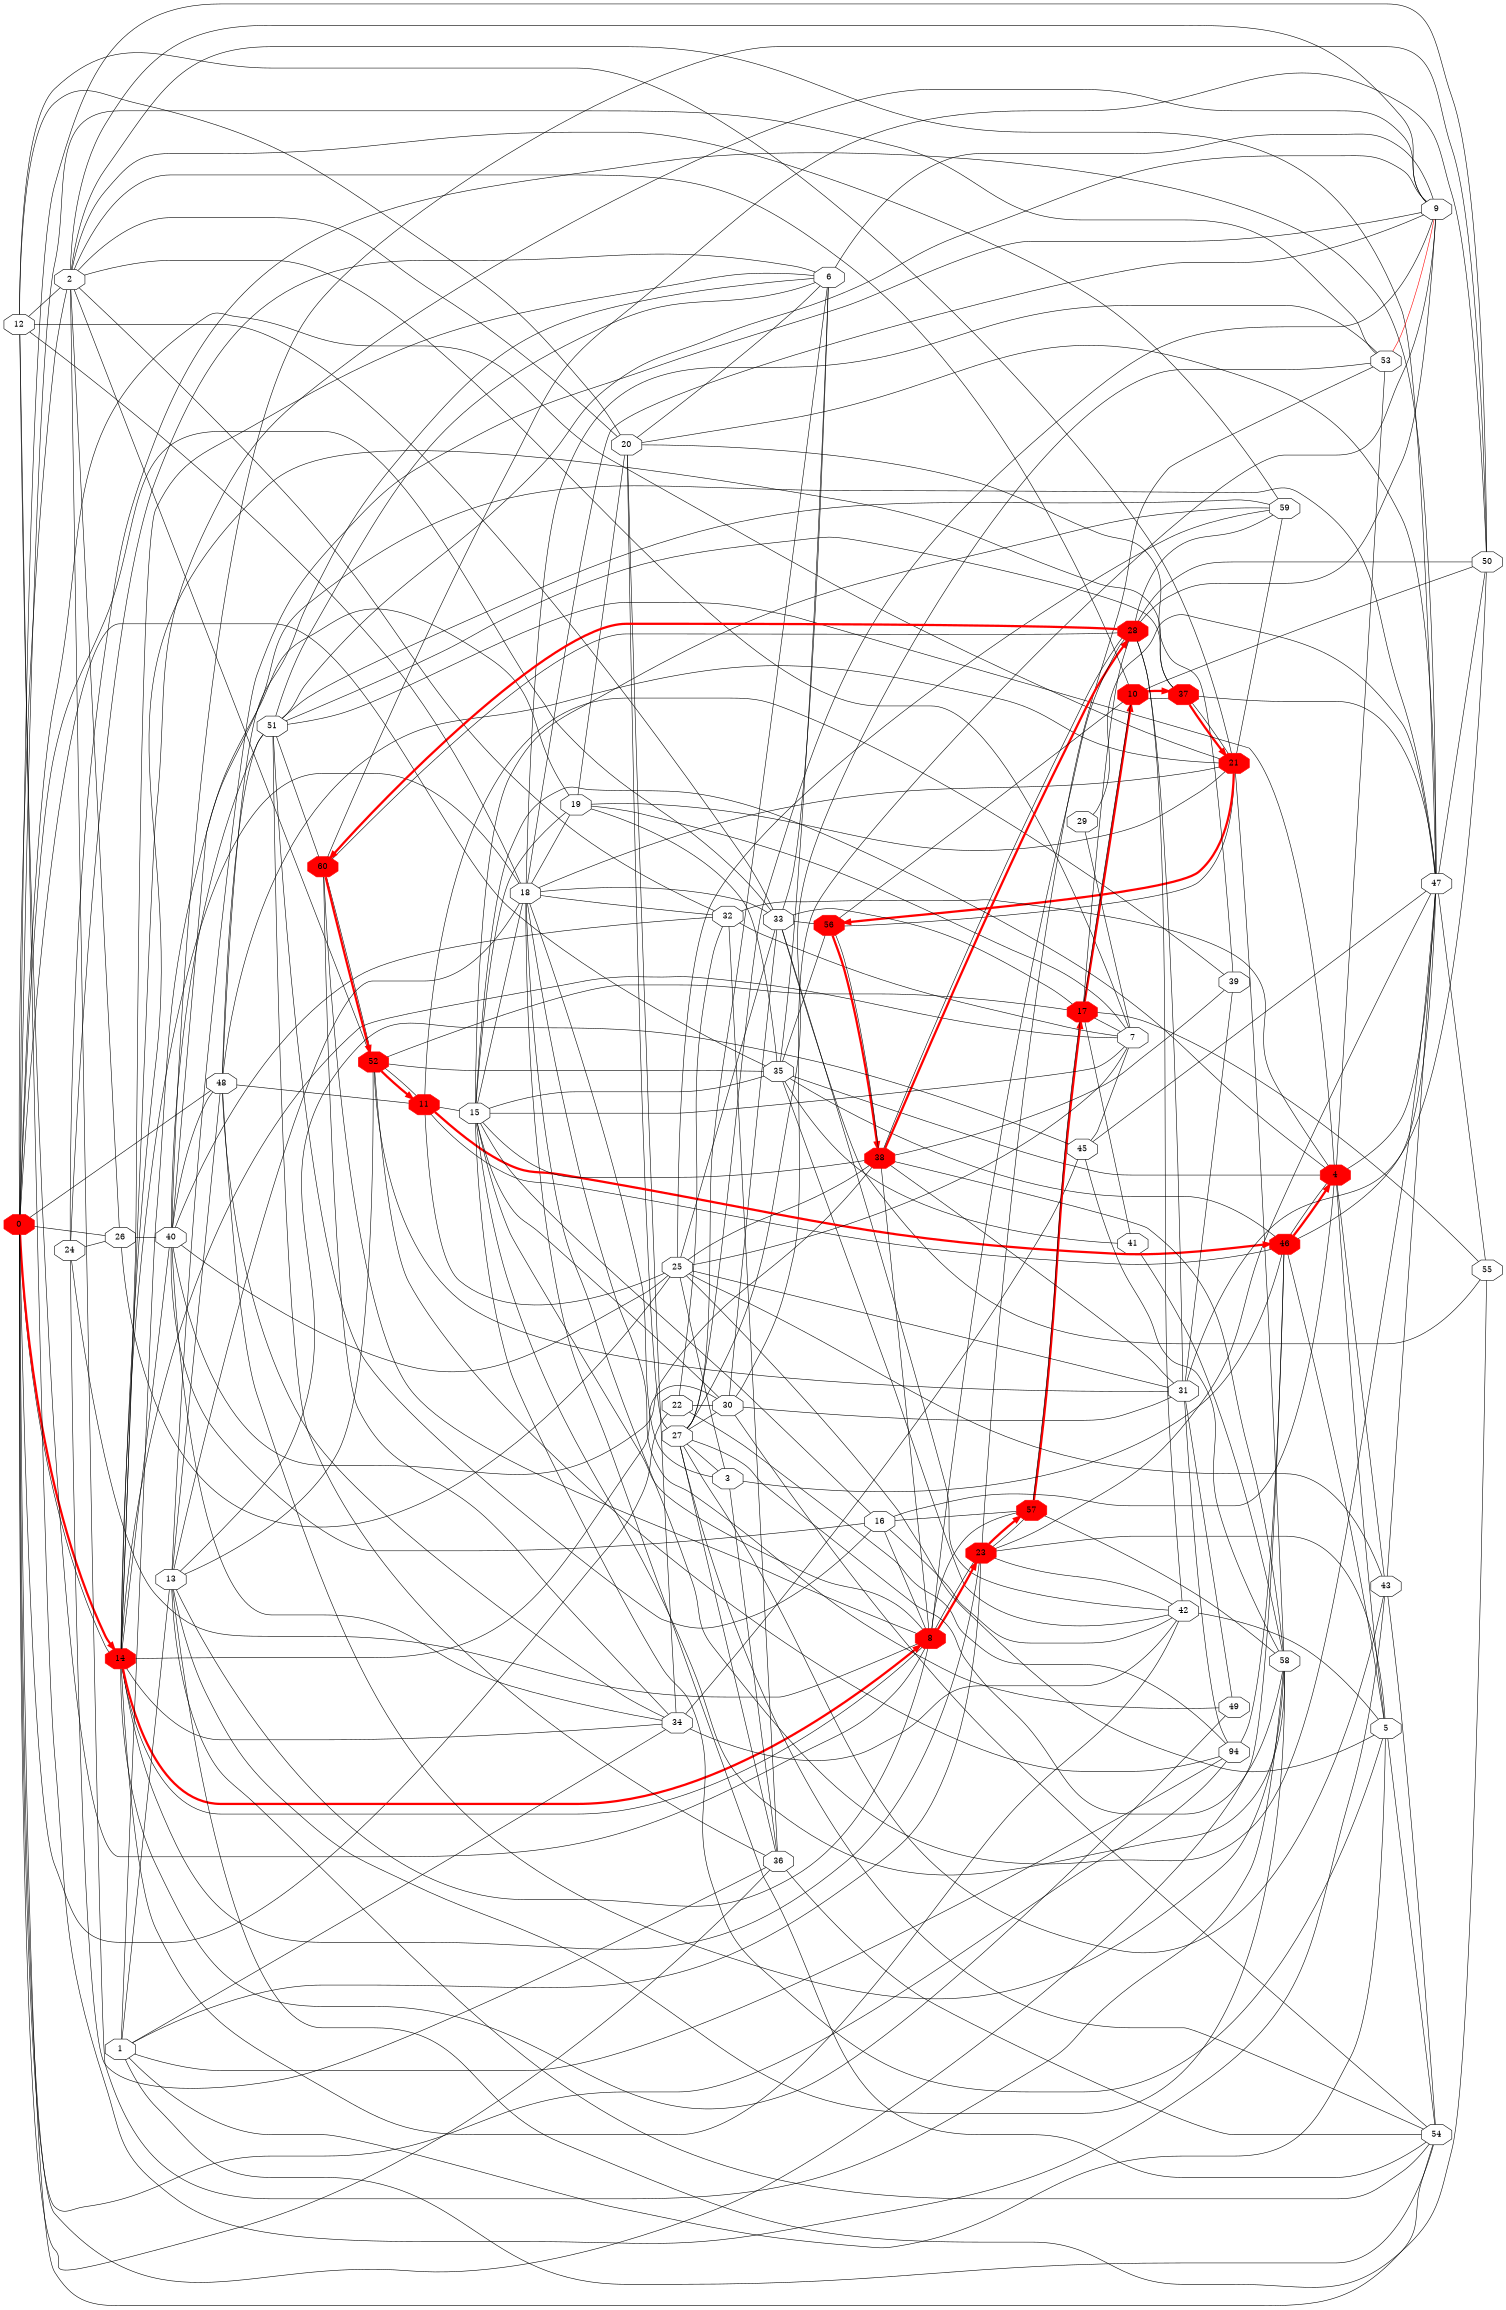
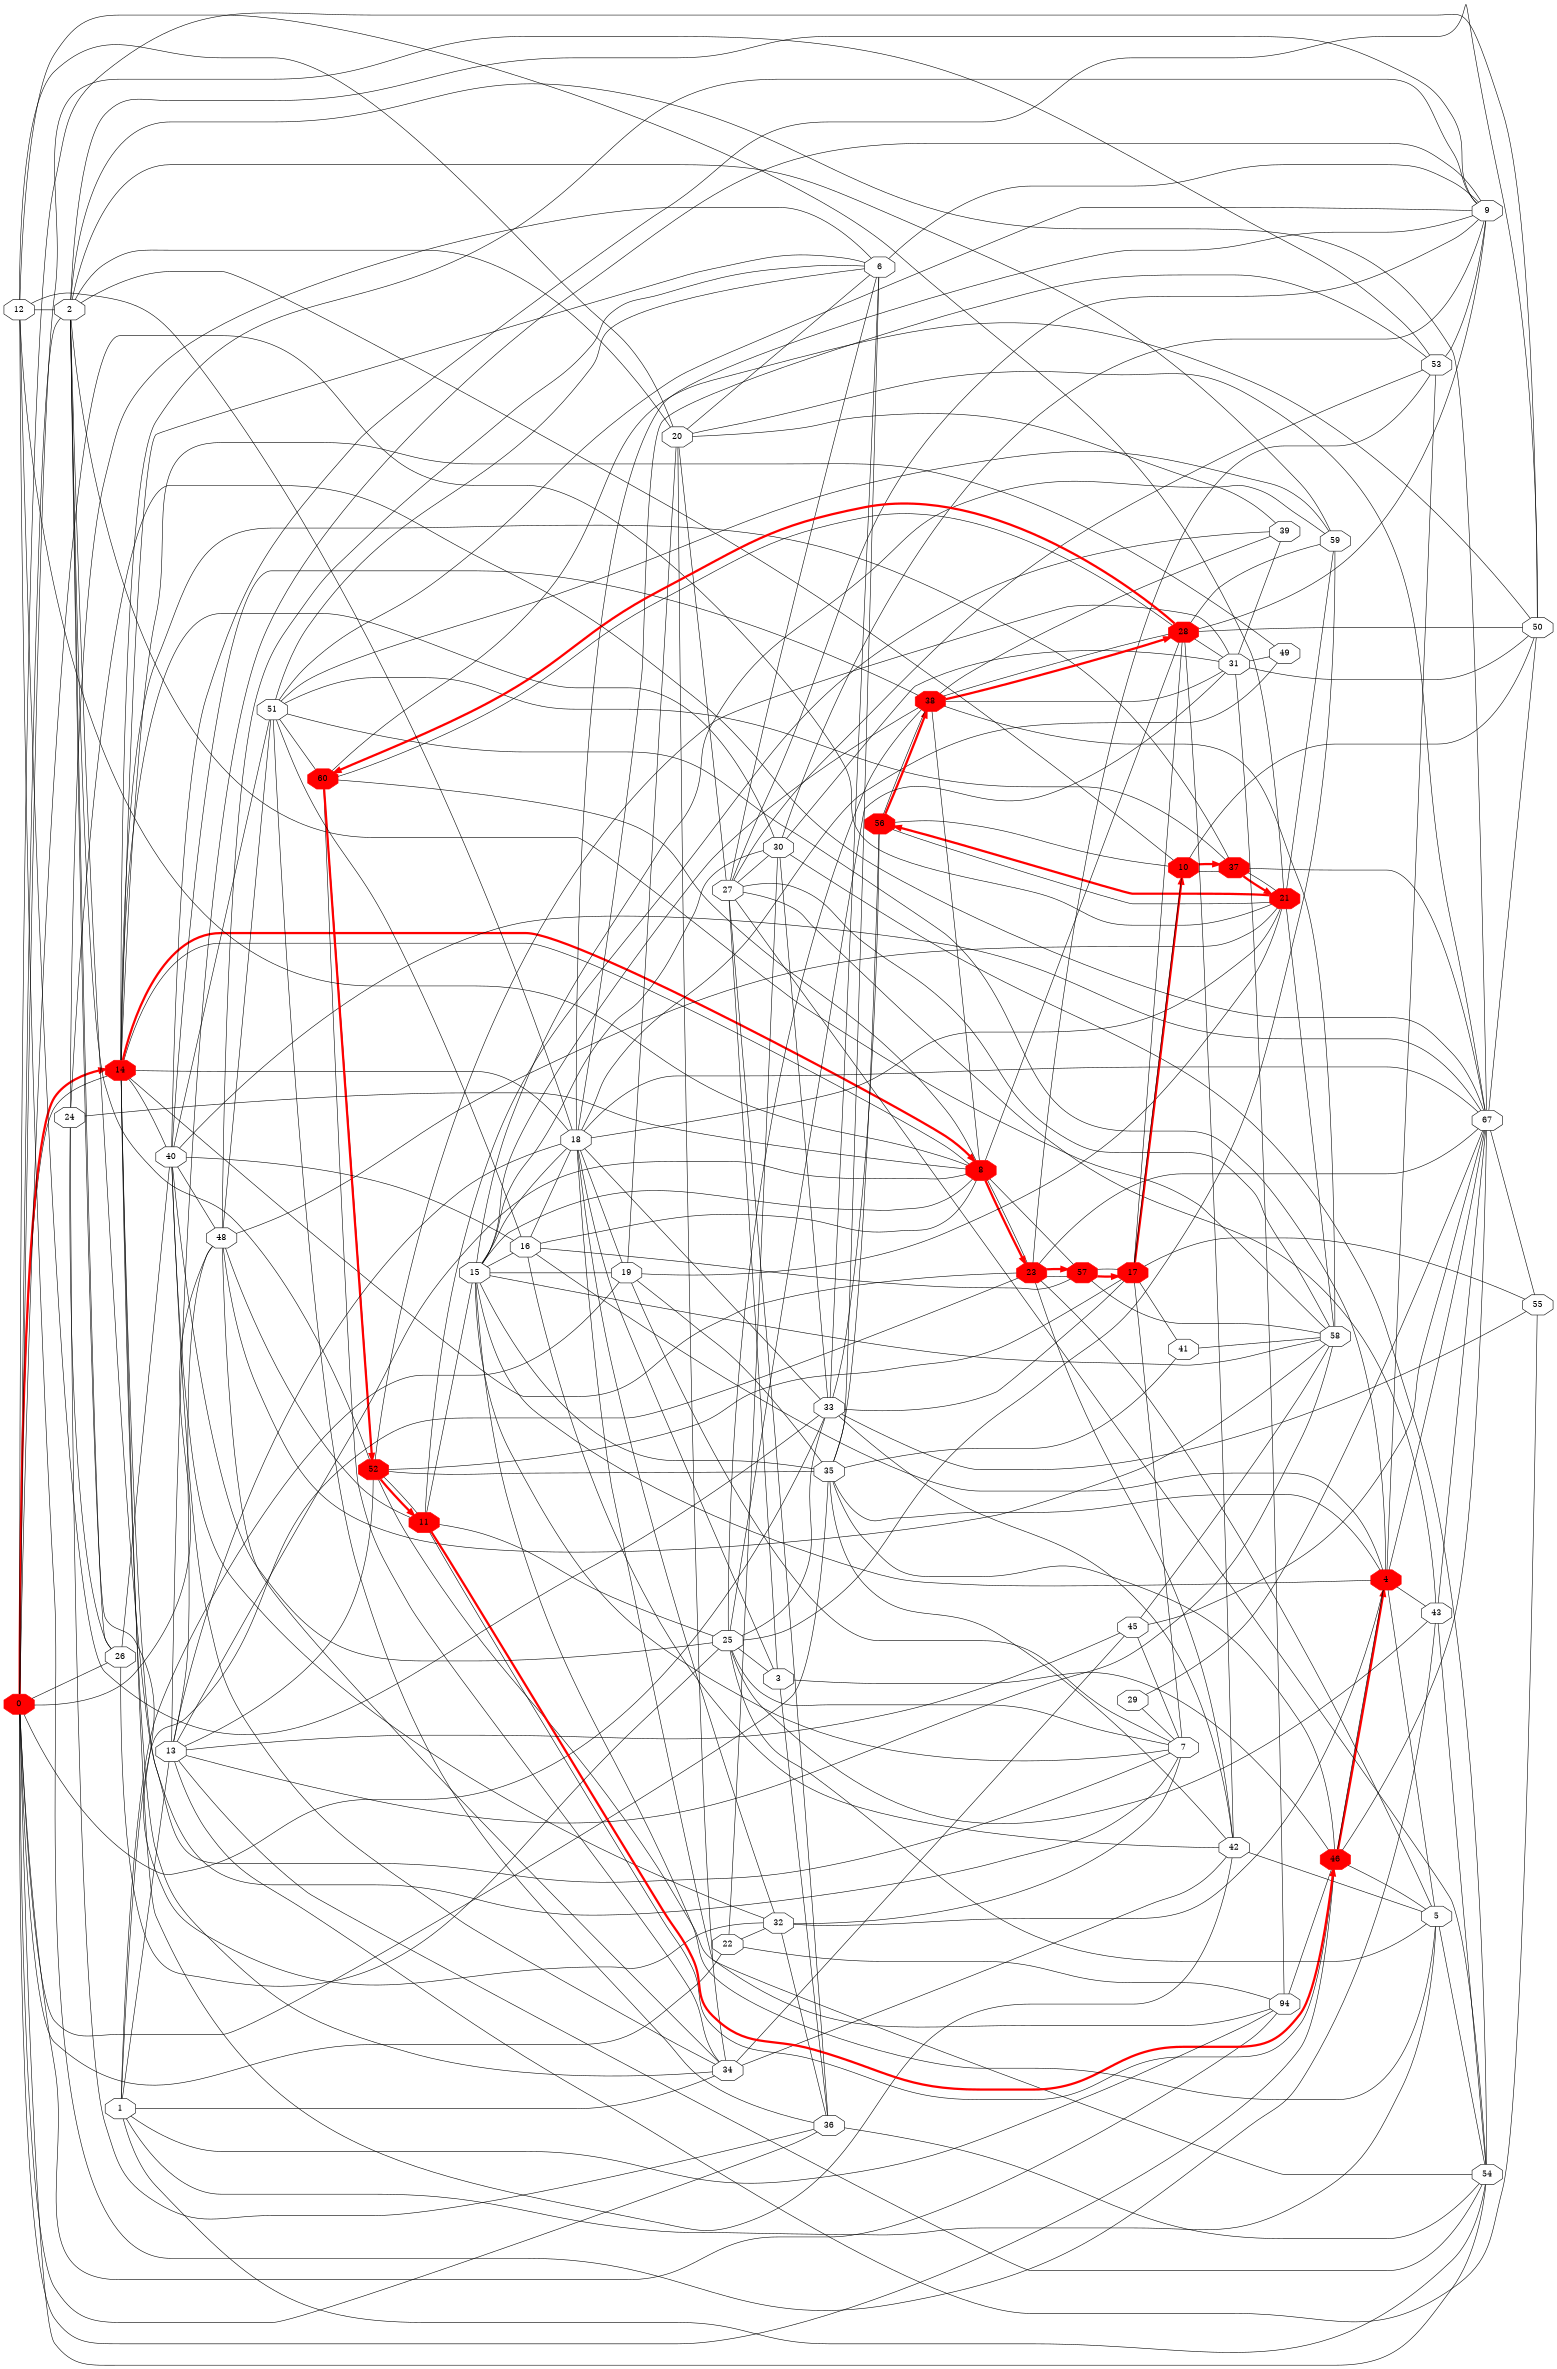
edge "9" -- "53": color red -> black
node "47": label "47" -> "67"
edge "18" -- "16": added
